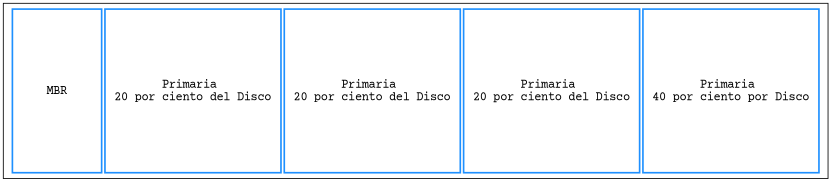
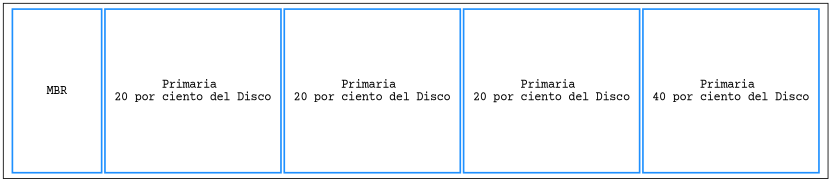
node "MBR": text "40 por ciento por Disco" -> "40 por ciento del Disco"
